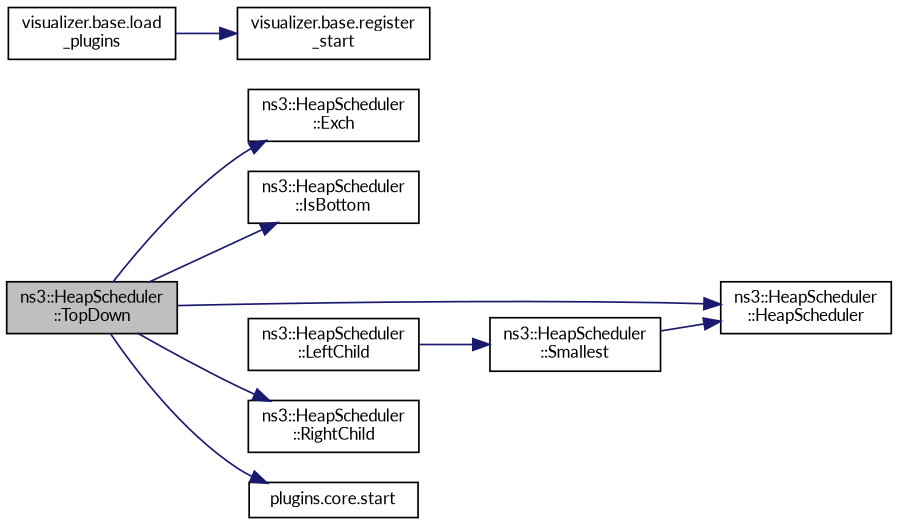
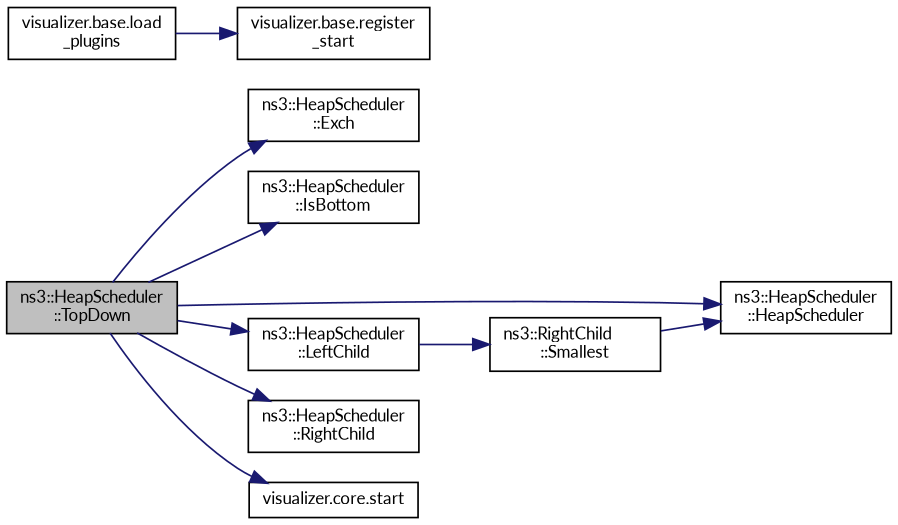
edge "ns3::HeapScheduler ::TopDown" -> "ns3::HeapScheduler ::LeftChild": added
node "ns3::HeapScheduler ::Smallest": label "ns3::HeapScheduler ::Smallest" -> "ns3::RightChild ::Smallest"
node "plugins.core.start": label "plugins.core.start" -> "visualizer.core.start"
